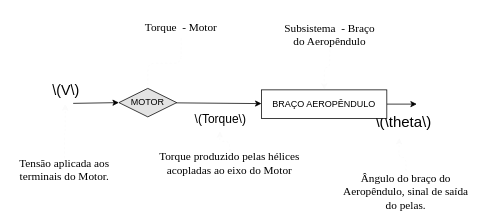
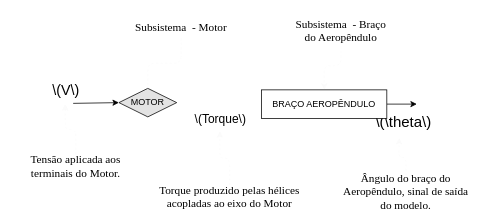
node "Torque - Motor": label "Torque - Motor" -> "Subsistema - Motor"
node "Subsistema - Braço do Aeropêndulo": moved (330, 34) -> (341, 30)
edge "MOTOR" -> "BRAÇO AEROPÊNDULO": removed
node "Torque produzido pelas hélices acopladas ao eixo do Motor": moved (230, 162) -> (230, 196)
node "Tensão aplicada aos terminais do Motor.": moved (65, 169) -> (76, 165)
node "Ângulo do braço do Aeropêndulo, sinal de saída do pelas.": label "Ângulo do braço do Aeropêndulo, sinal de saída do pelas." -> "Ângulo do braço do Aeropêndulo, sinal de saída do modelo."
